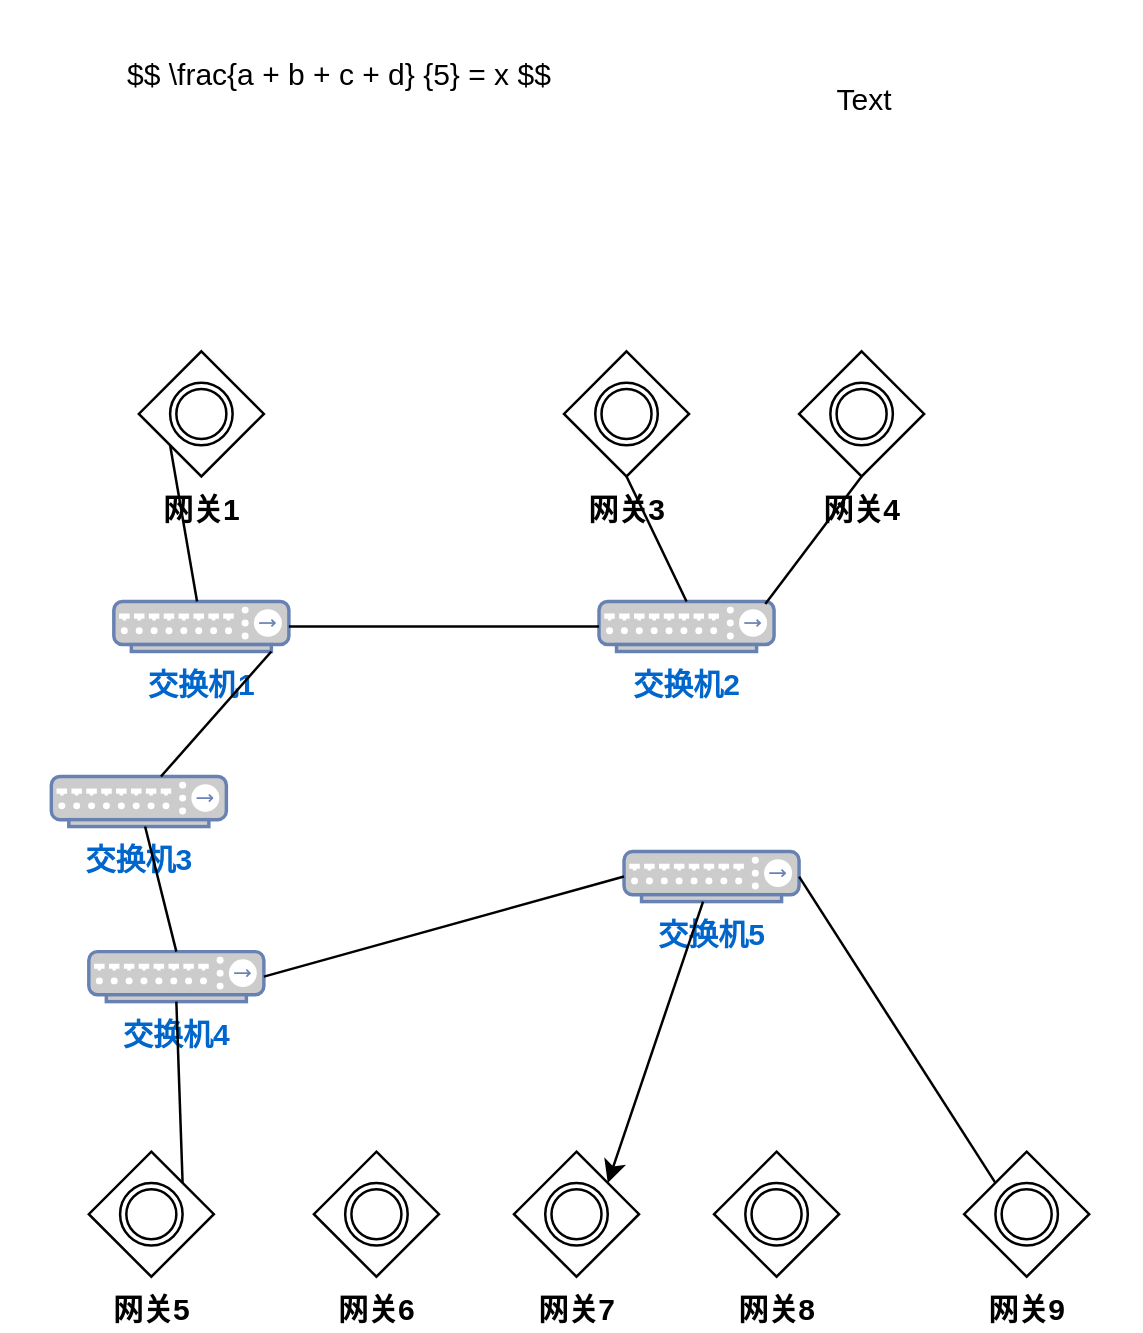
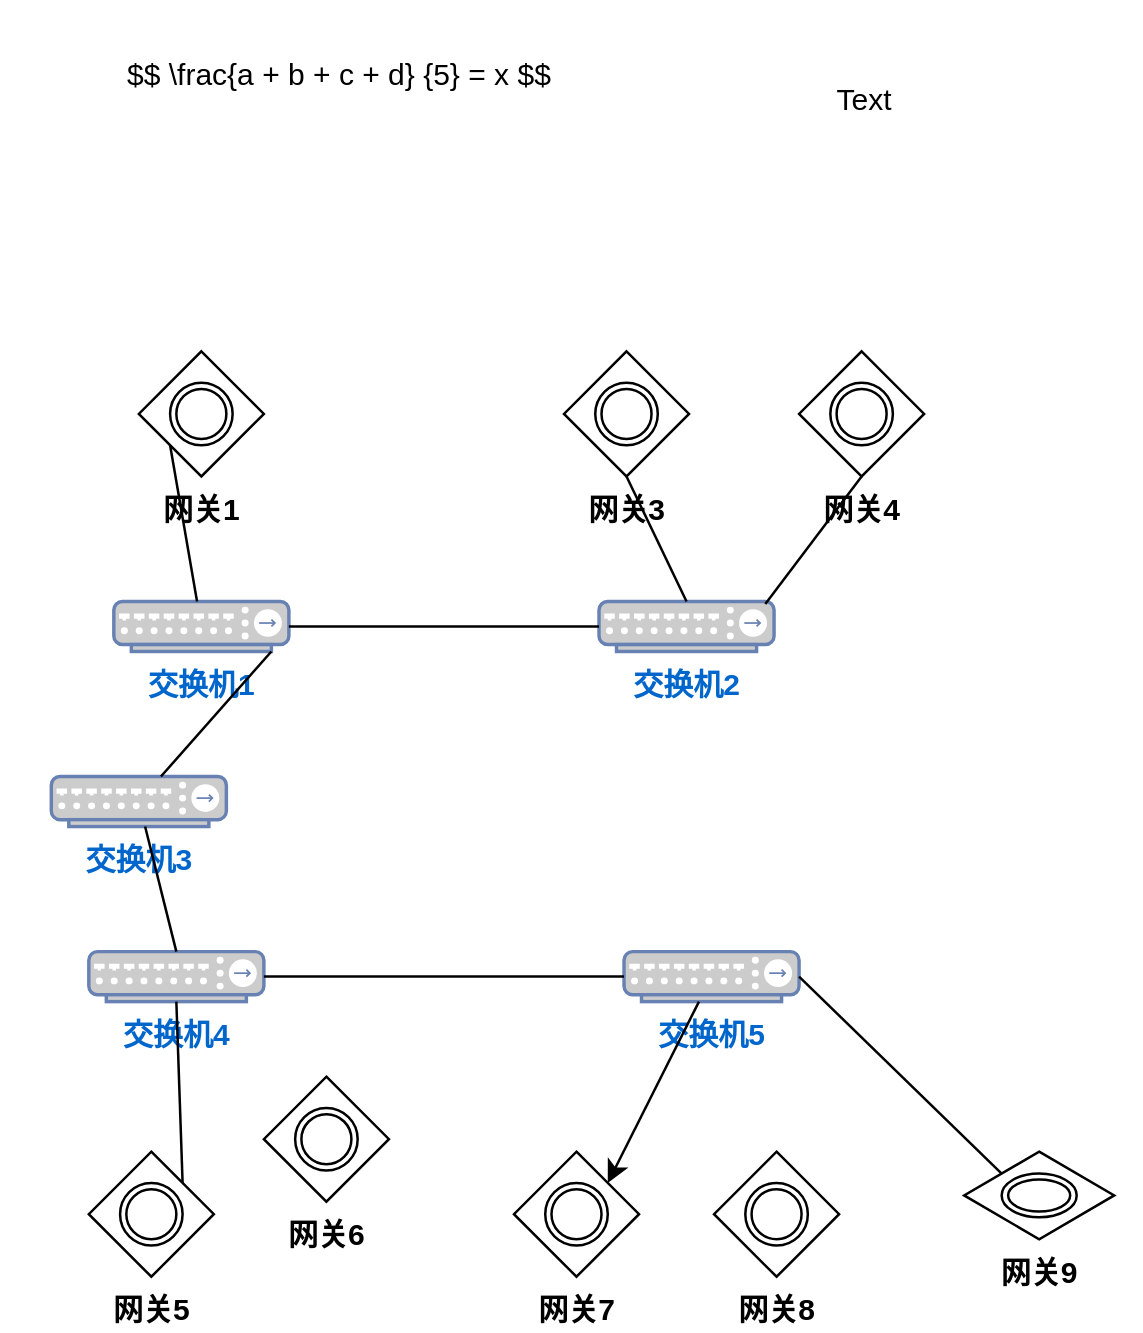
node "交换机5": moved (711, 876) -> (711, 976)
node "网关6": moved (376, 1214) -> (326, 1139)
node "网关9": size 125x125 -> 150x88
